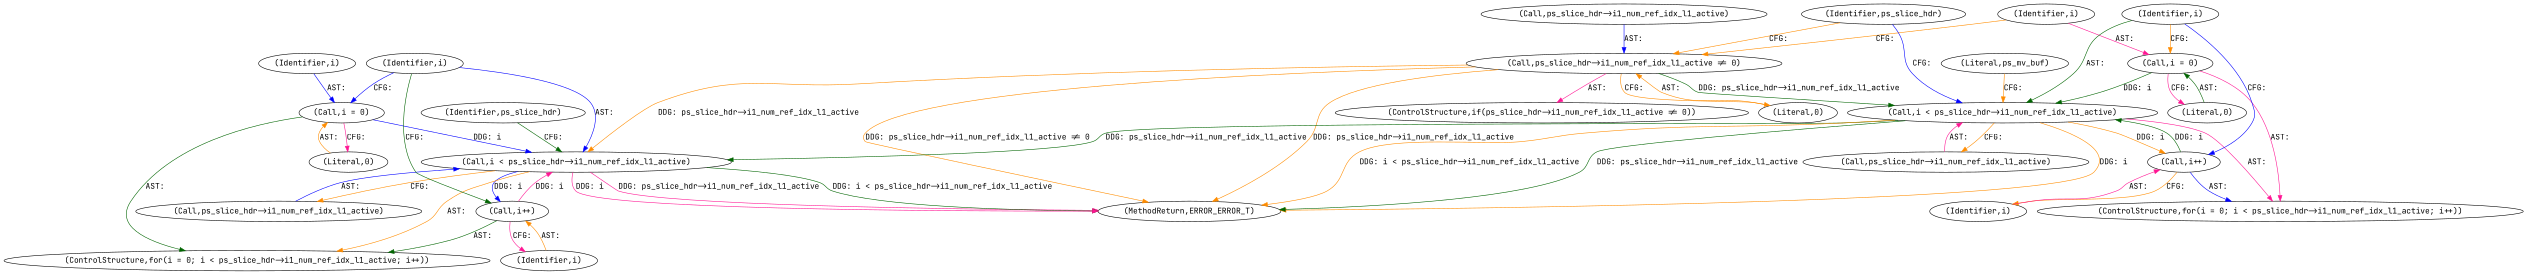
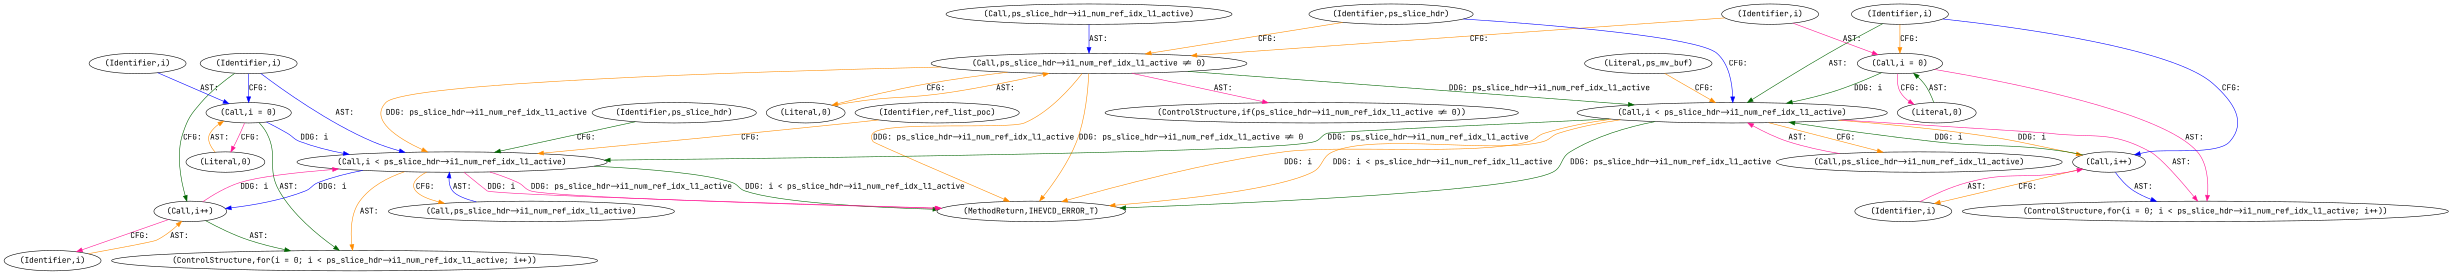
node "(Identifier,ref_list_poc)": added
node "(MethodReturn,ERROR_ERROR_T)": label "(MethodReturn,ERROR_ERROR_T)" -> "(MethodReturn,IHEVCD_ERROR_T)"
